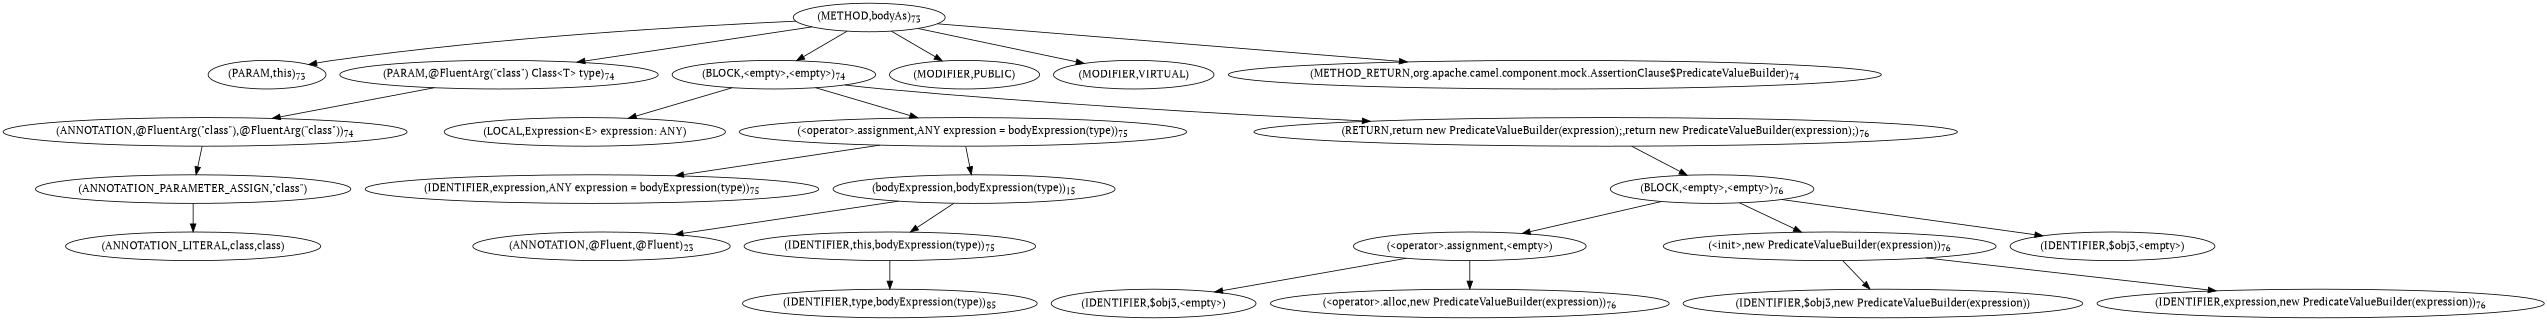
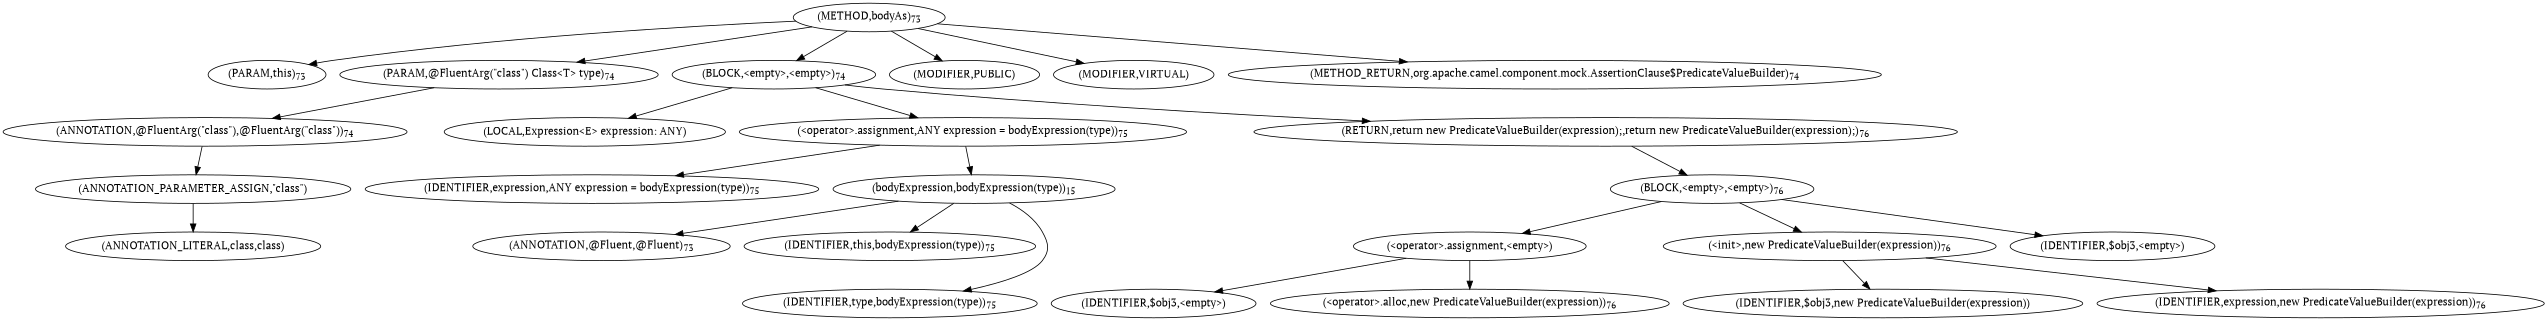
node "(ANNOTATION,@Fluent,@Fluent)": text "23" -> "73"
edge "(IDENTIFIER,this,bodyExpression(type))" -> "(IDENTIFIER,type,bodyExpression(type))": now "(bodyExpression,bodyExpression(type))" -> "(IDENTIFIER,type,bodyExpression(type))"
node "(IDENTIFIER,type,bodyExpression(type))": text "85" -> "75"
